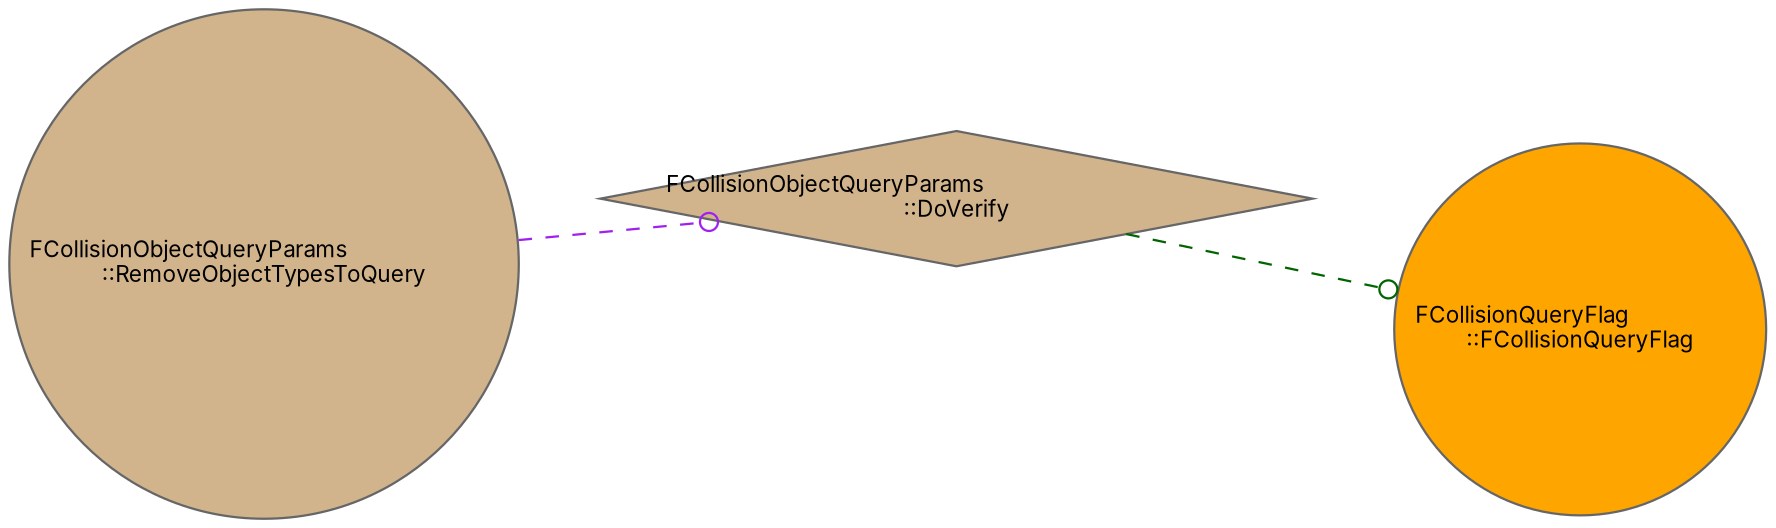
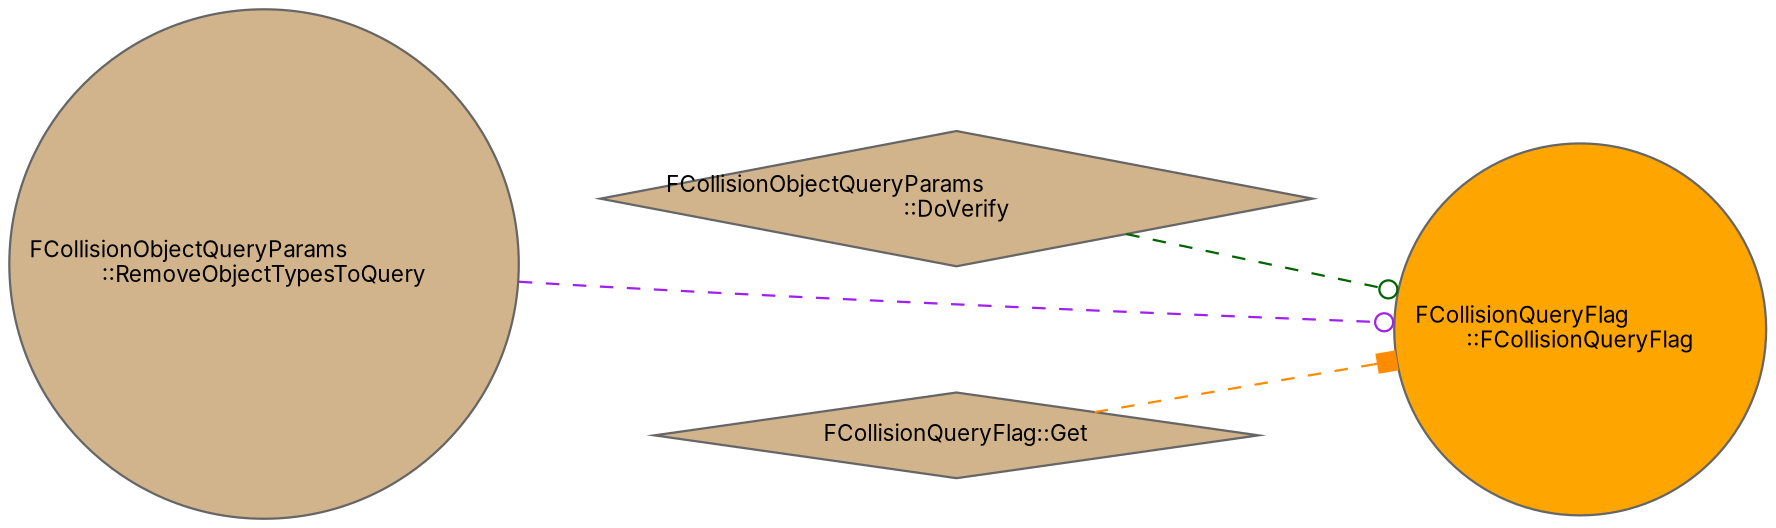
edge "FCollisionObjectQueryParams ::RemoveObjectTypesToQuery" -> "FCollisionObjectQueryParams ::DoVerify": now "FCollisionObjectQueryParams ::RemoveObjectTypesToQuery" -> "FCollisionQueryFlag ::FCollisionQueryFlag"
node "FCollisionQueryFlag::Get": added
